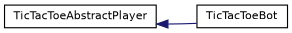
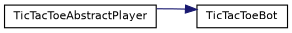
edge "TicTacToeBot" -> "TicTacToeAbstractPlayer": reversed
